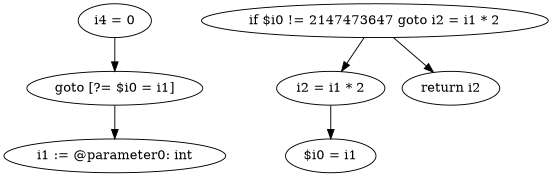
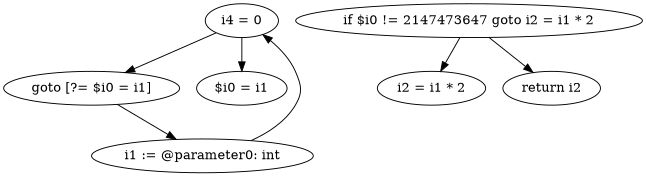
edge "i1 := @parameter0: int" -> "i4 = 0": added
edge "i2 = i1 * 2" -> "$i0 = i1": now "i4 = 0" -> "$i0 = i1"
